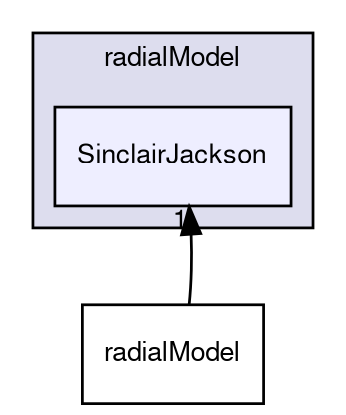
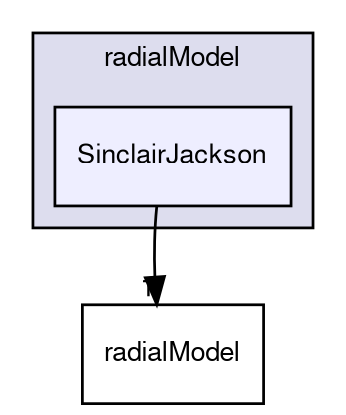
edge "radialModel" -> "SinclairJackson": reversed
